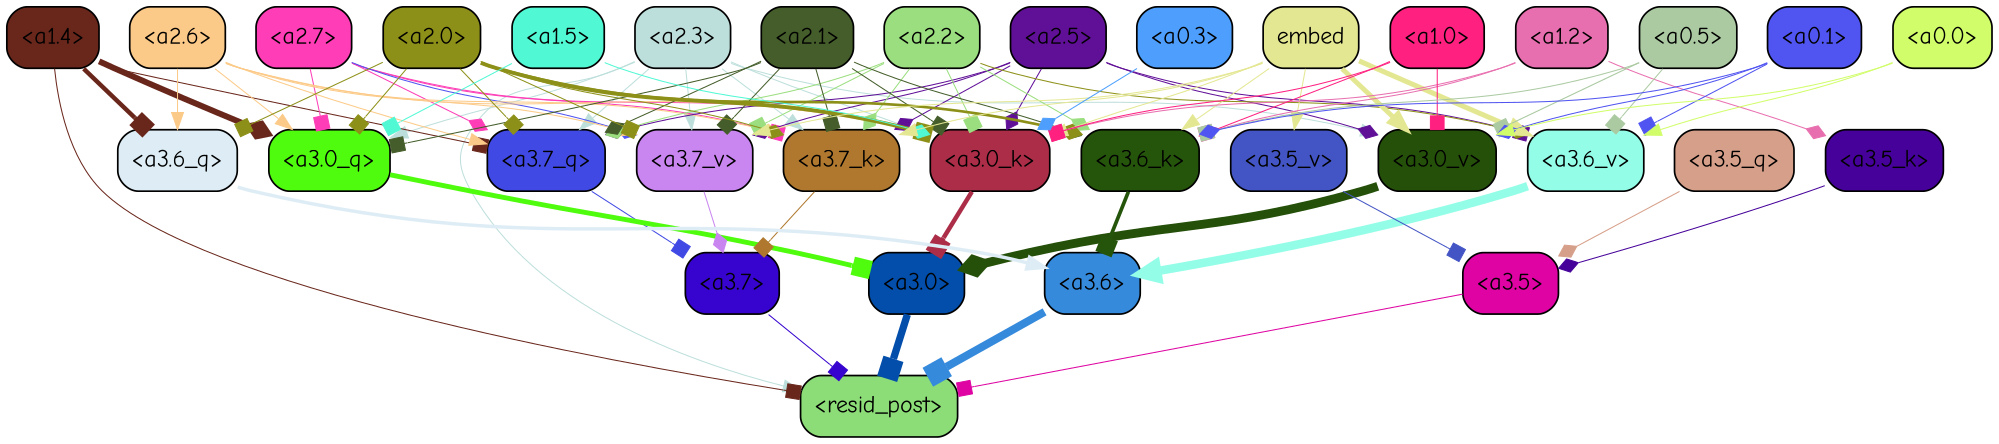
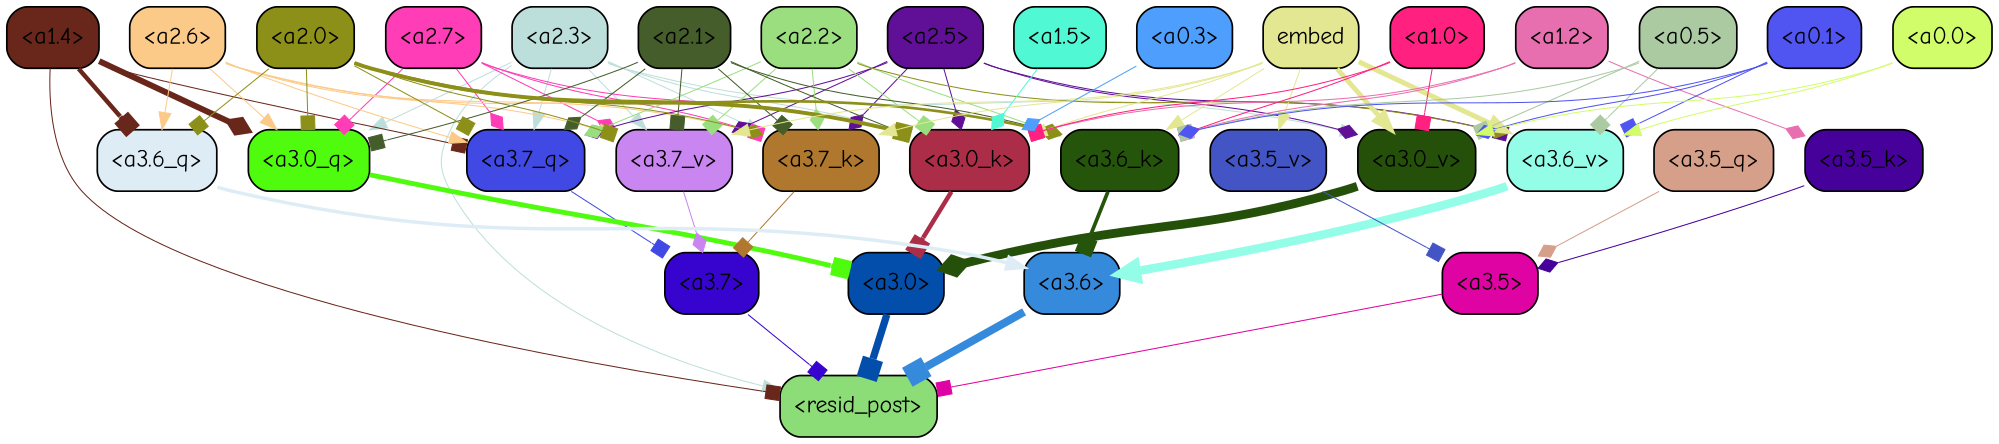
edge "<a1.5>" -> "<a3.0_q>": removed
edge "<a2.7>" -> "<a3.7_v>": color #5054f0 -> #fe3db6
